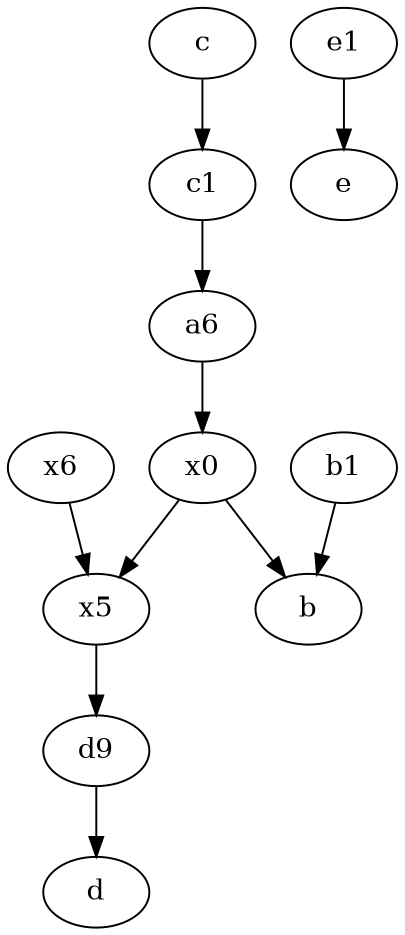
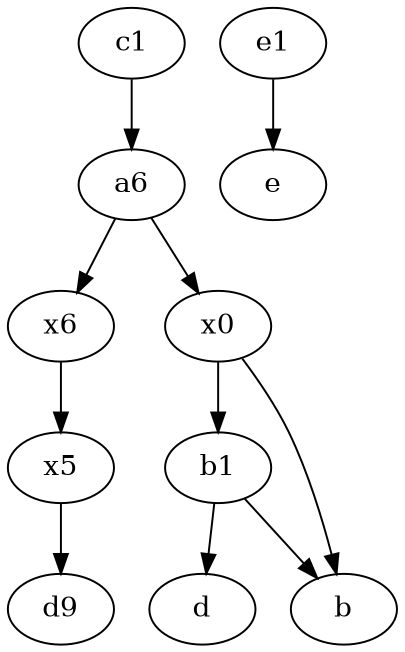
node "c": removed
edge "a6" -> "x6": added
edge "x0" -> "x5": now "x0" -> "b1"
edge "d9" -> "d": now "b1" -> "d"
